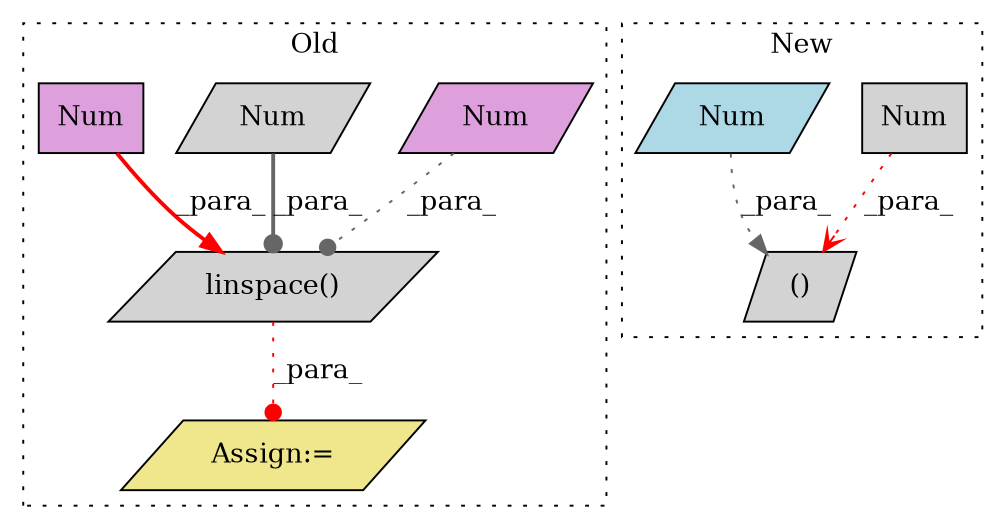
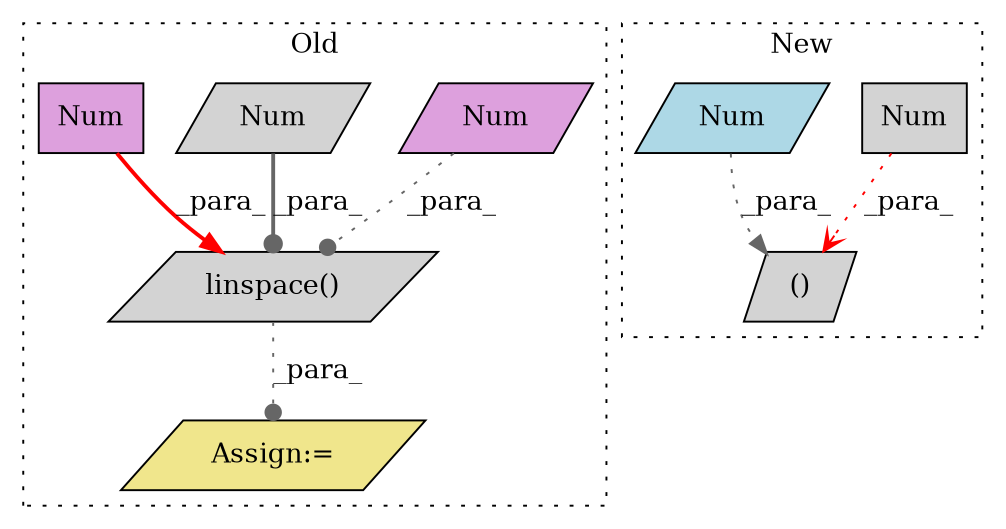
edge "linspace()" -> "Assign:=": color red -> gray40
